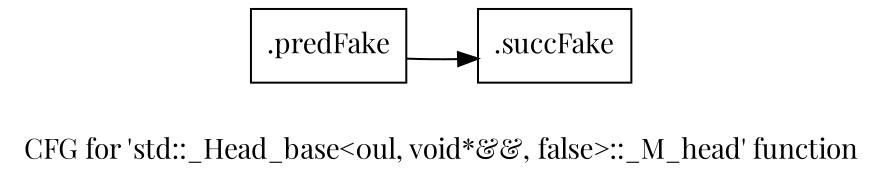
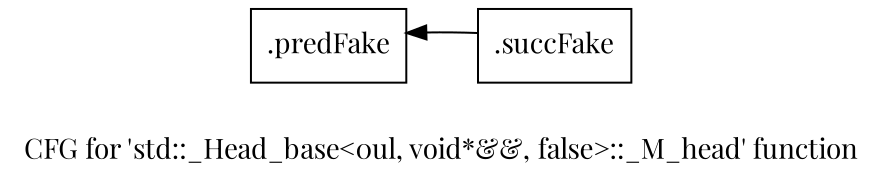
edge ".predFake" -> ".succFake": reversed
